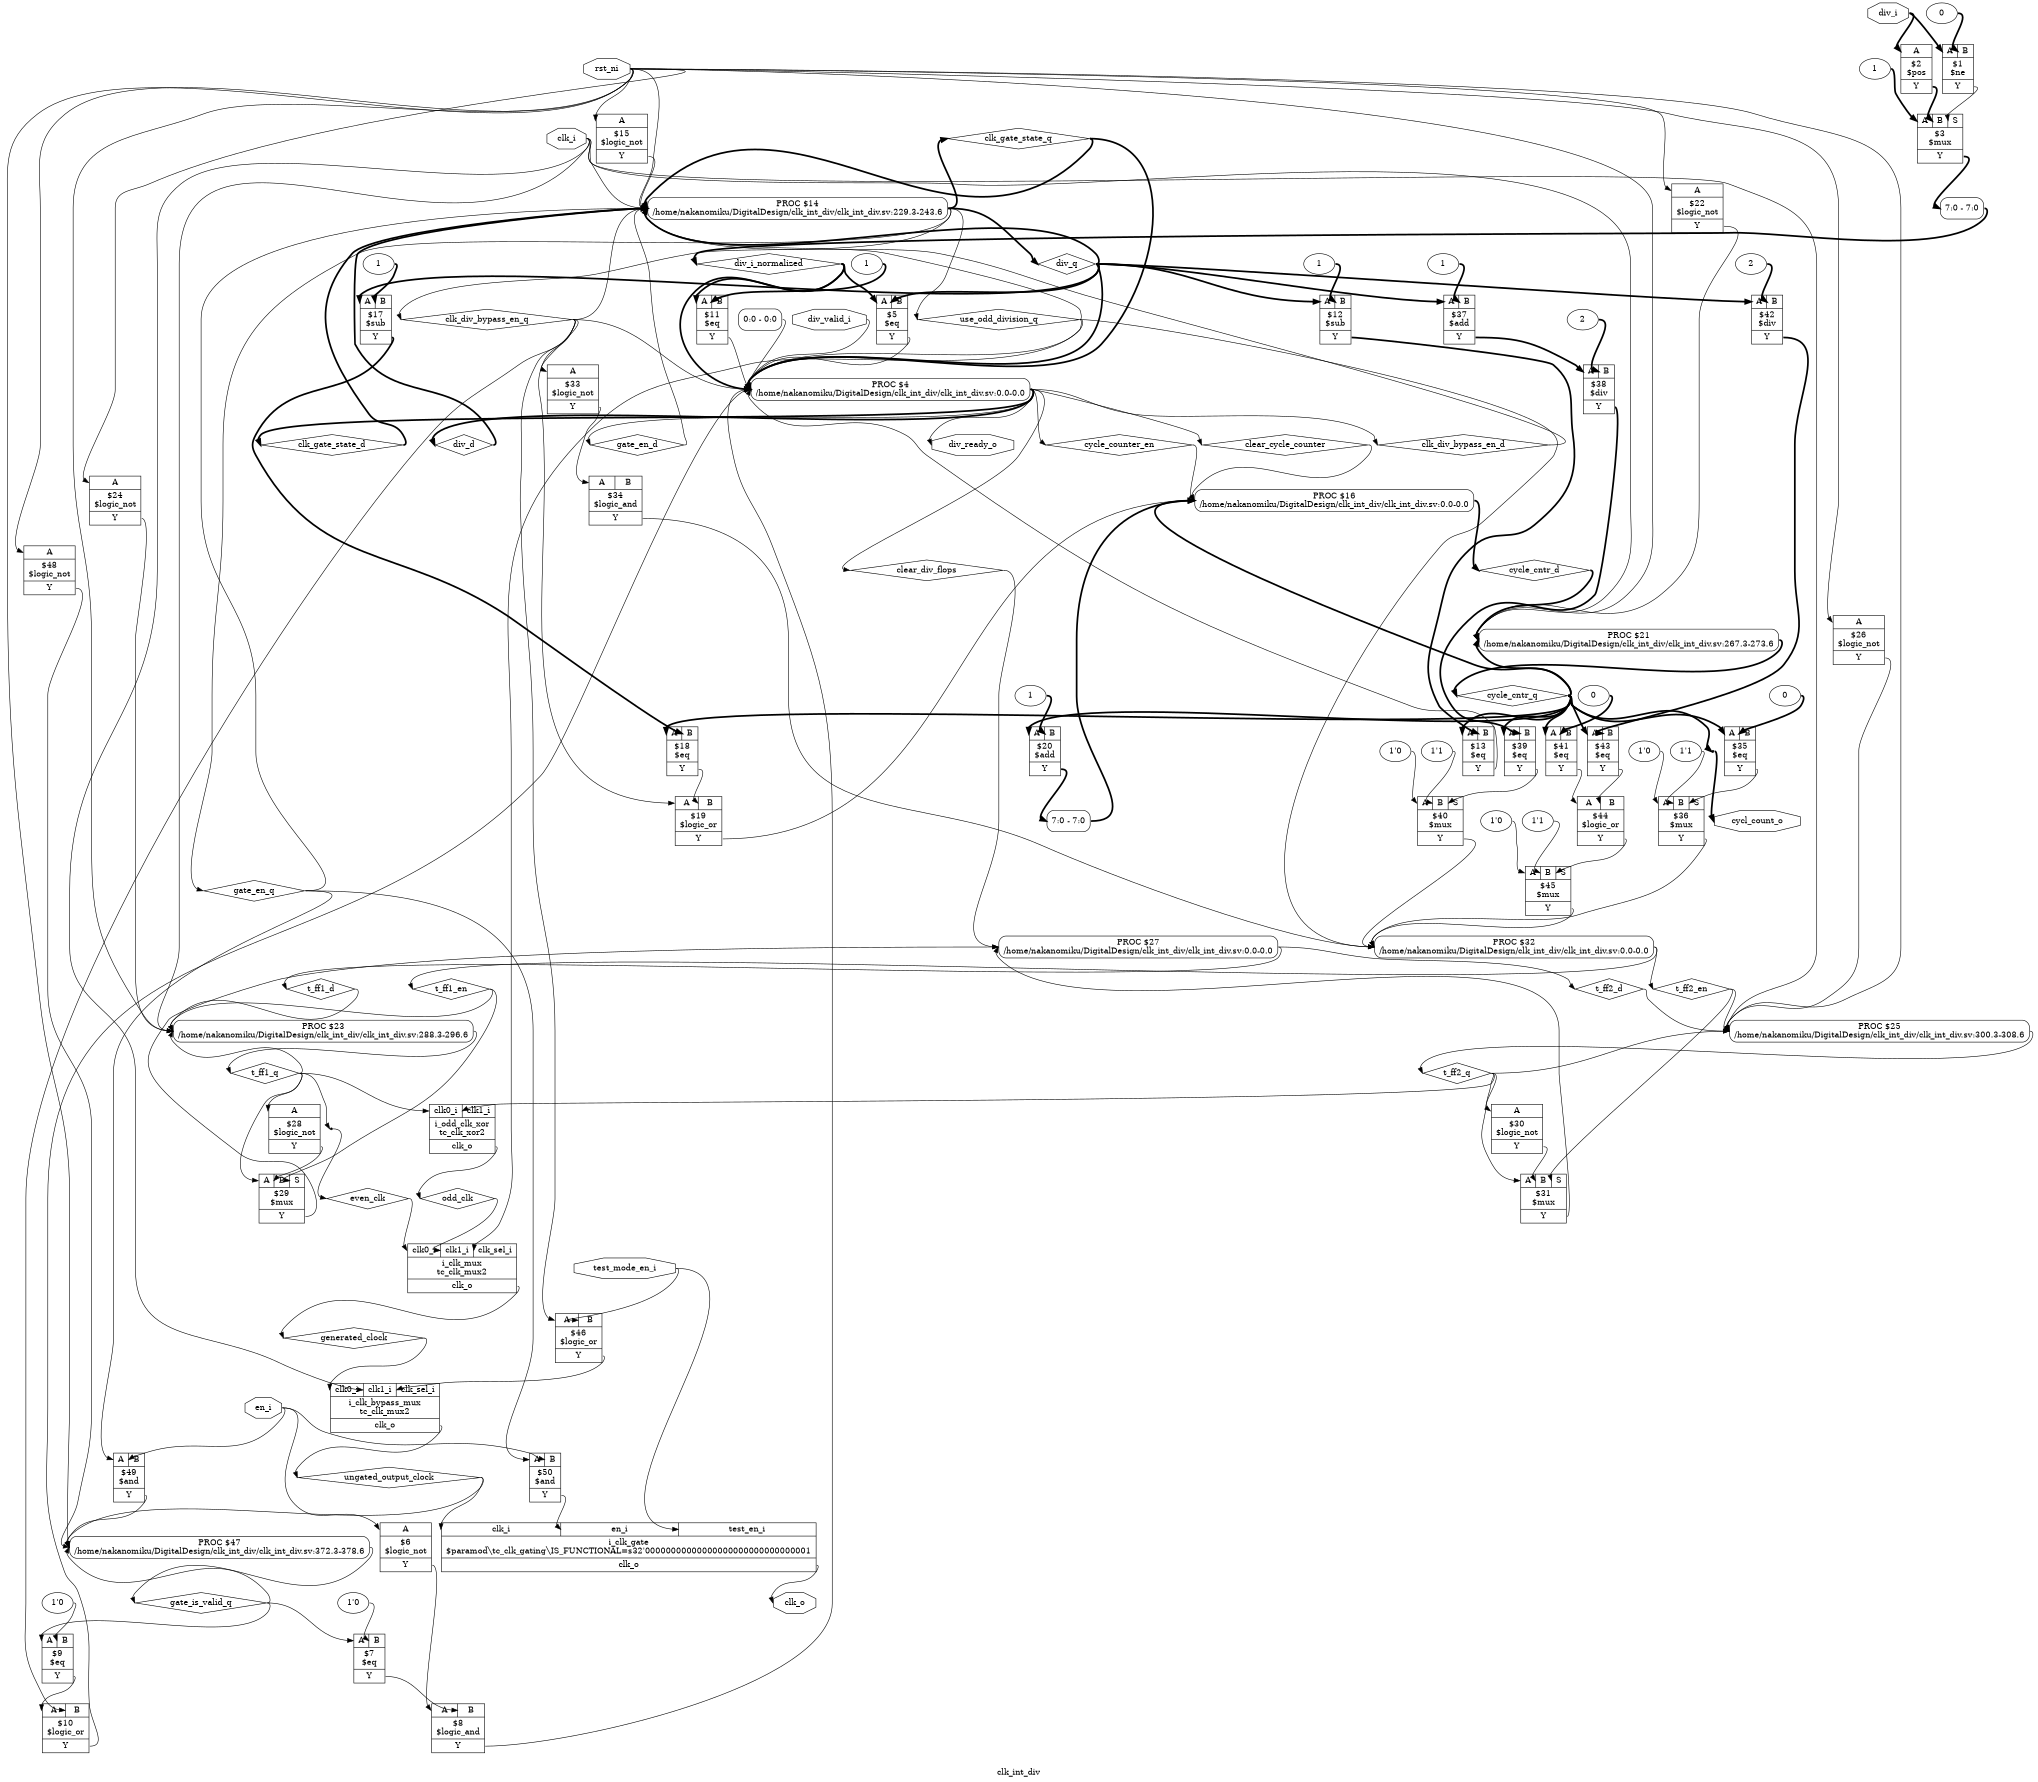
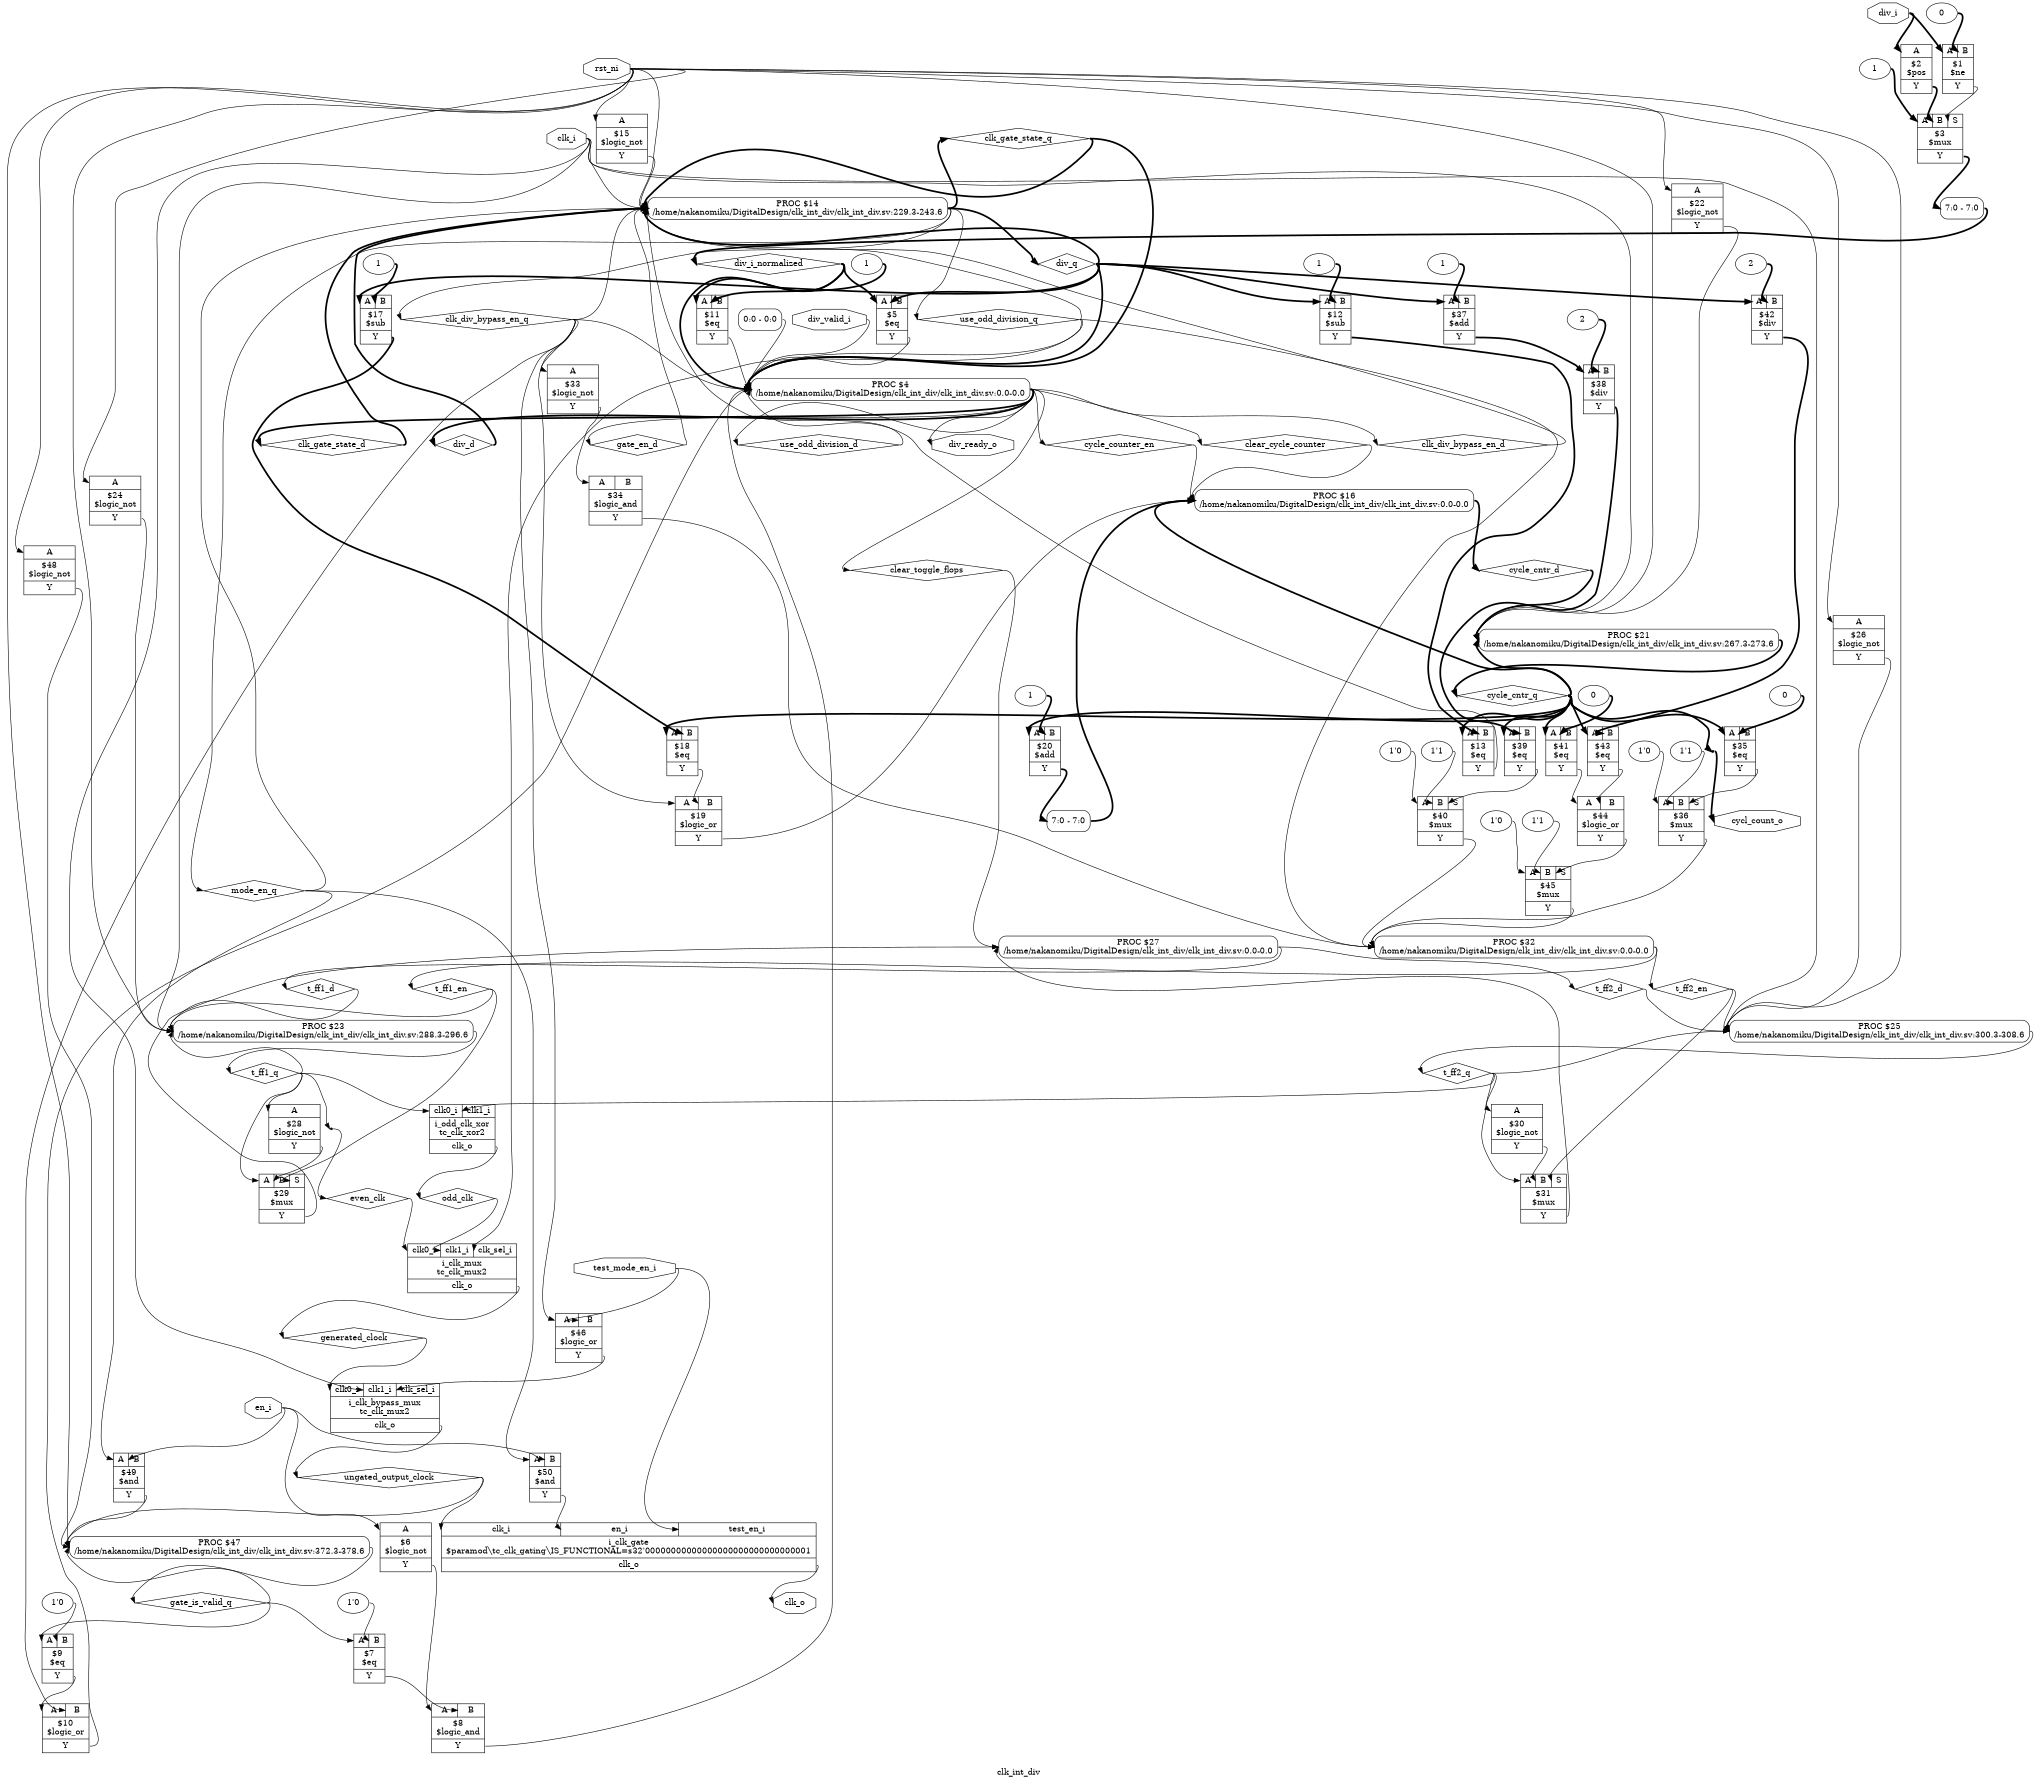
node "use_odd_division_d": added
node "clear_div_flops": label "clear_div_flops" -> "clear_toggle_flops"
node "gate_en_q": label "gate_en_q" -> "mode_en_q"
